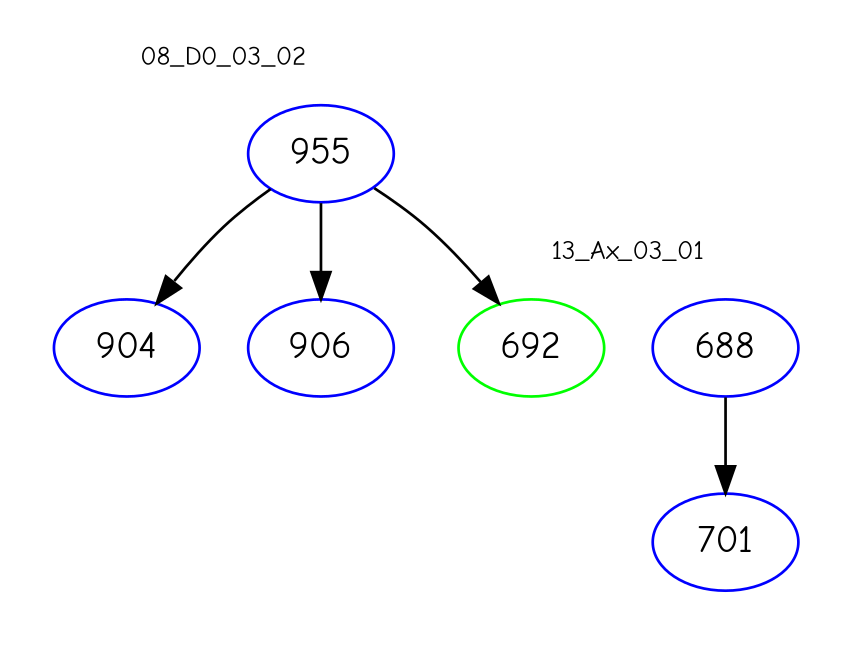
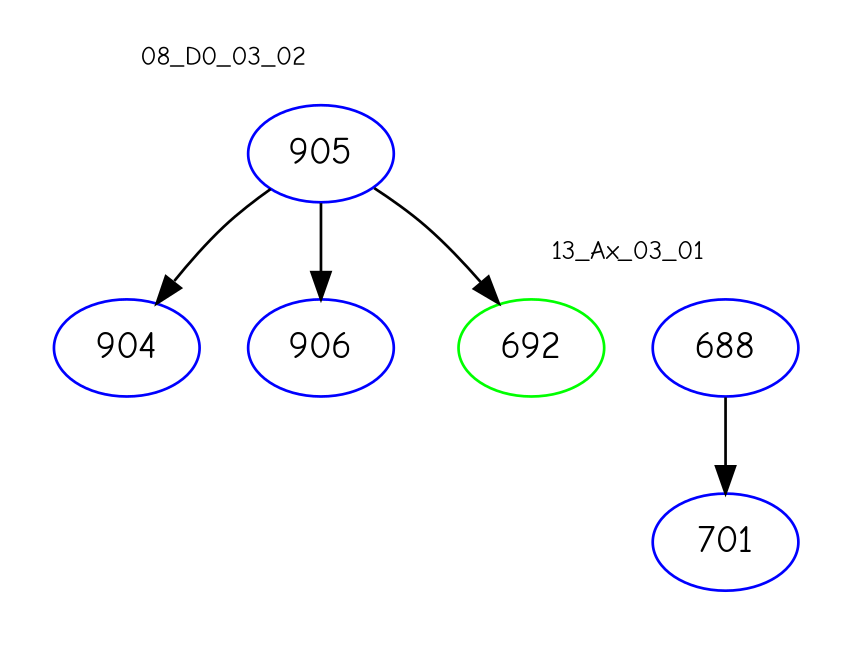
node "955": label "955" -> "905"
